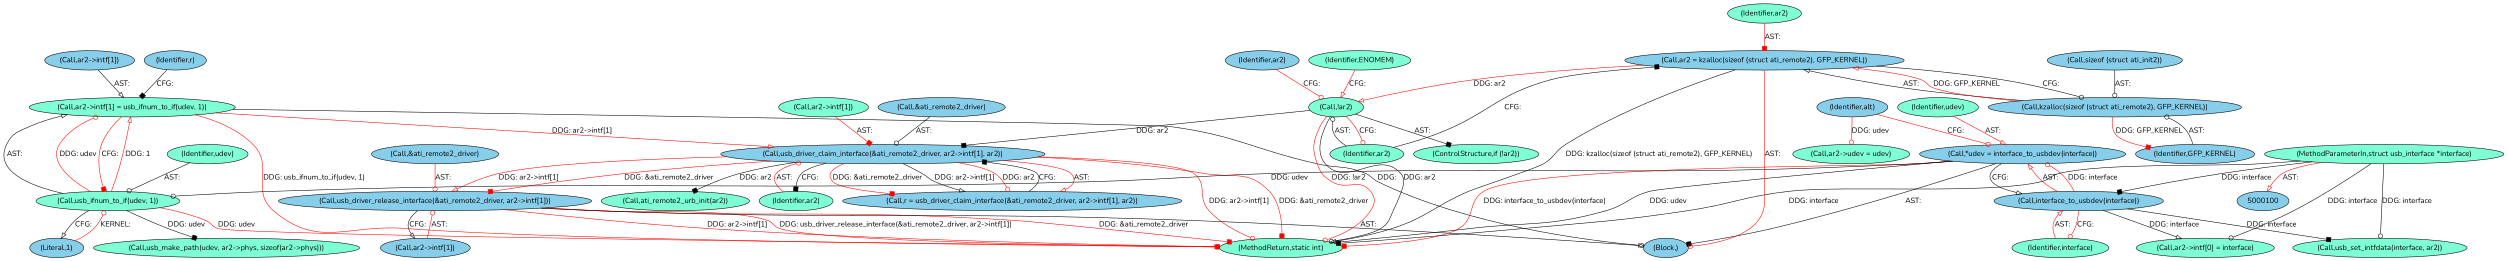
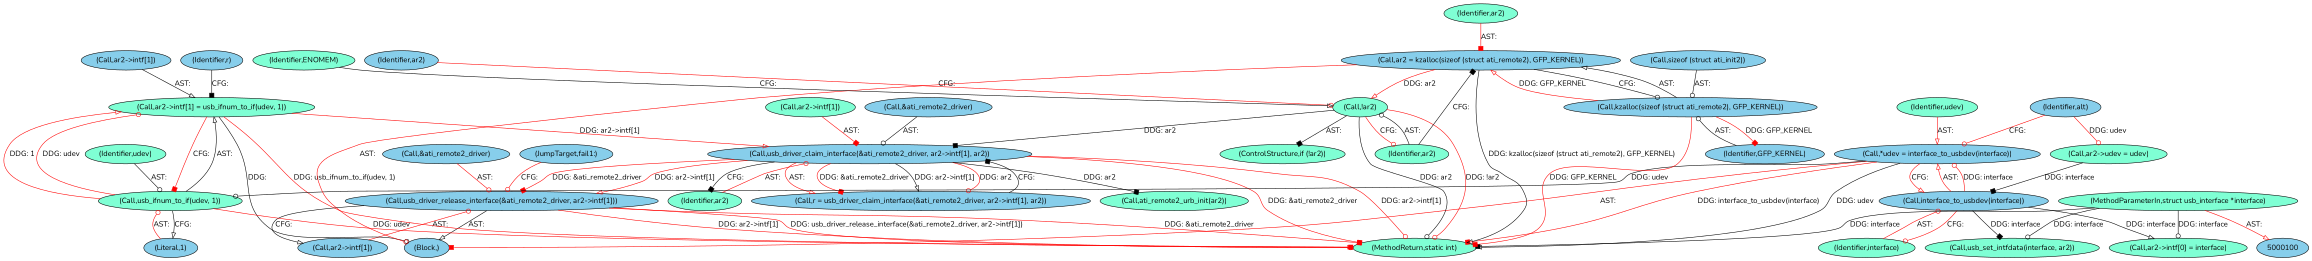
edge "(Identifier,ENOMEM)" -> "(Call,!ar2)": color red -> black
node "(JumpTarget,fail1:)": added
edge "(Call,kzalloc(sizeof (struct ati_remote2), GFP_KERNEL))" -> "(MethodReturn,static int)": added, label "DDG: GFP_KERNEL"
edge "(MethodParameterIn,struct usb_interface *interface)" -> "(Call,interface_to_usbdev(interface))": now "(Call,ar2->udev = udev)" -> "(Call,interface_to_usbdev(interface))"
edge "(Call,*udev = interface_to_usbdev(interface))" -> "(Call,interface_to_usbdev(interface))": color black -> red
edge "(Call,*udev = interface_to_usbdev(interface))" -> "(Block,)": color black -> red
edge "(Literal,1)" -> "(Call,usb_ifnum_to_if(udev, 1))": label "KERNEL: " -> "AST: "
edge "(Identifier,interface)" -> "(Call,interface_to_usbdev(interface))": arrowhead onormal -> odot
node "(Call,usb_make_path(udev, ar2->phys, sizeof(ar2->phys)))": removed
